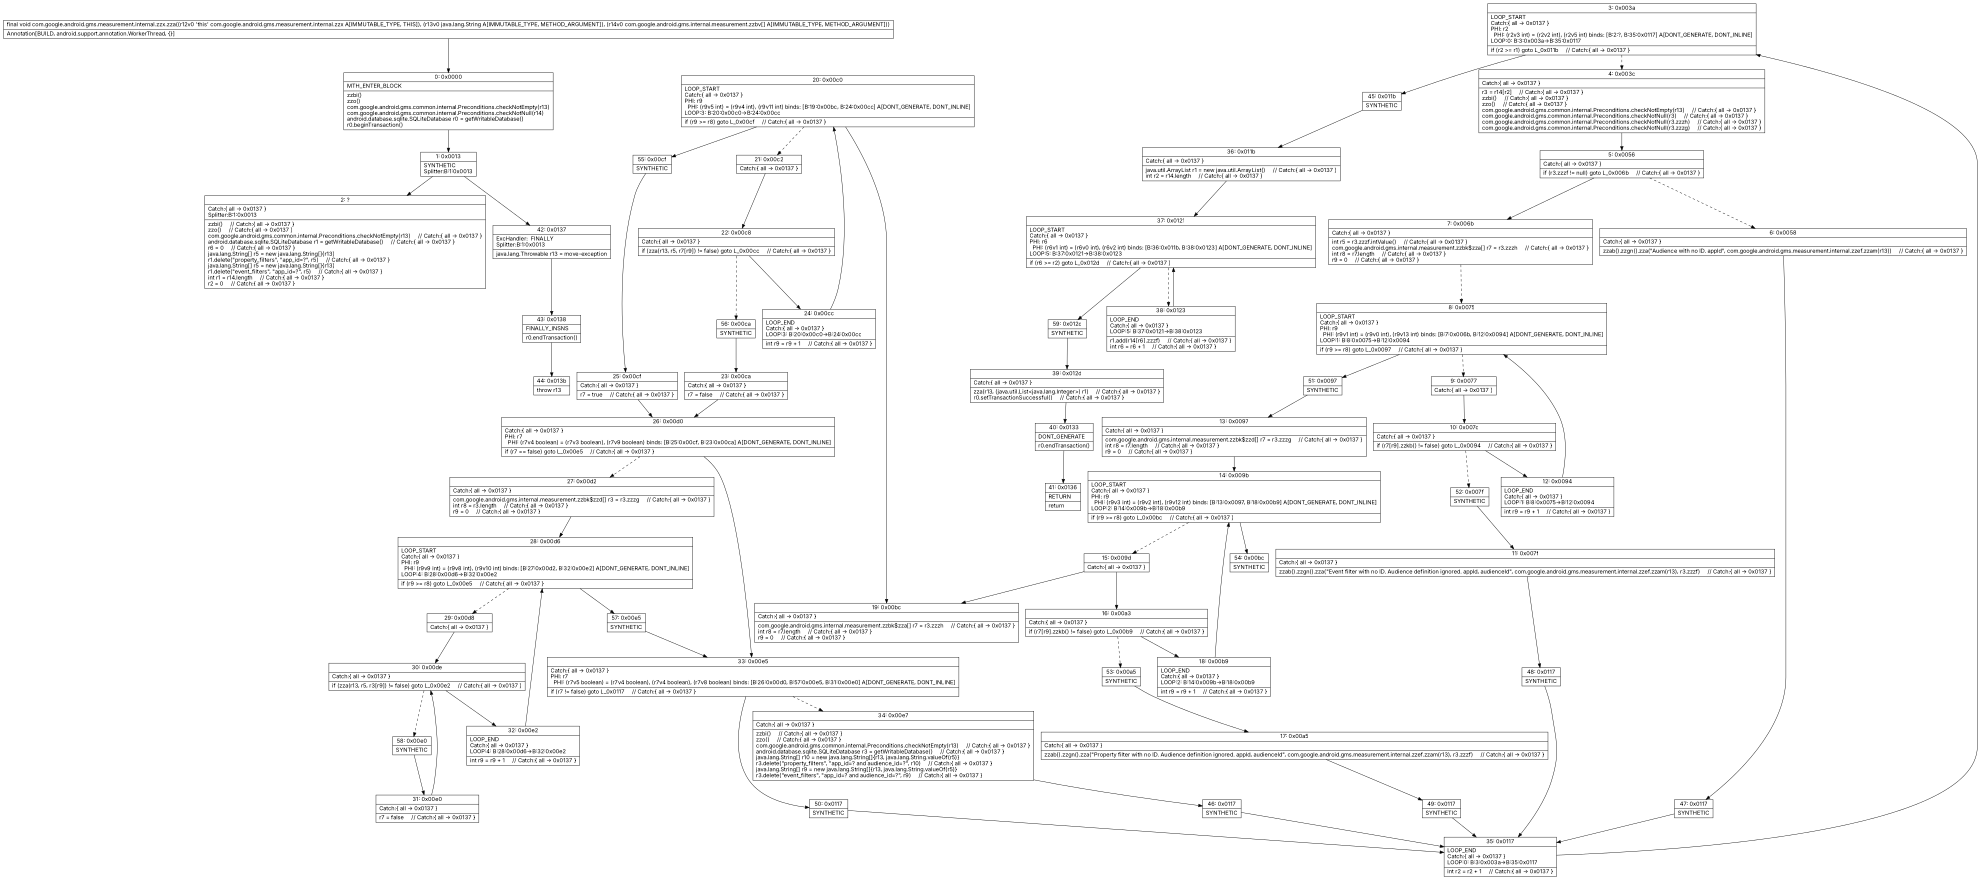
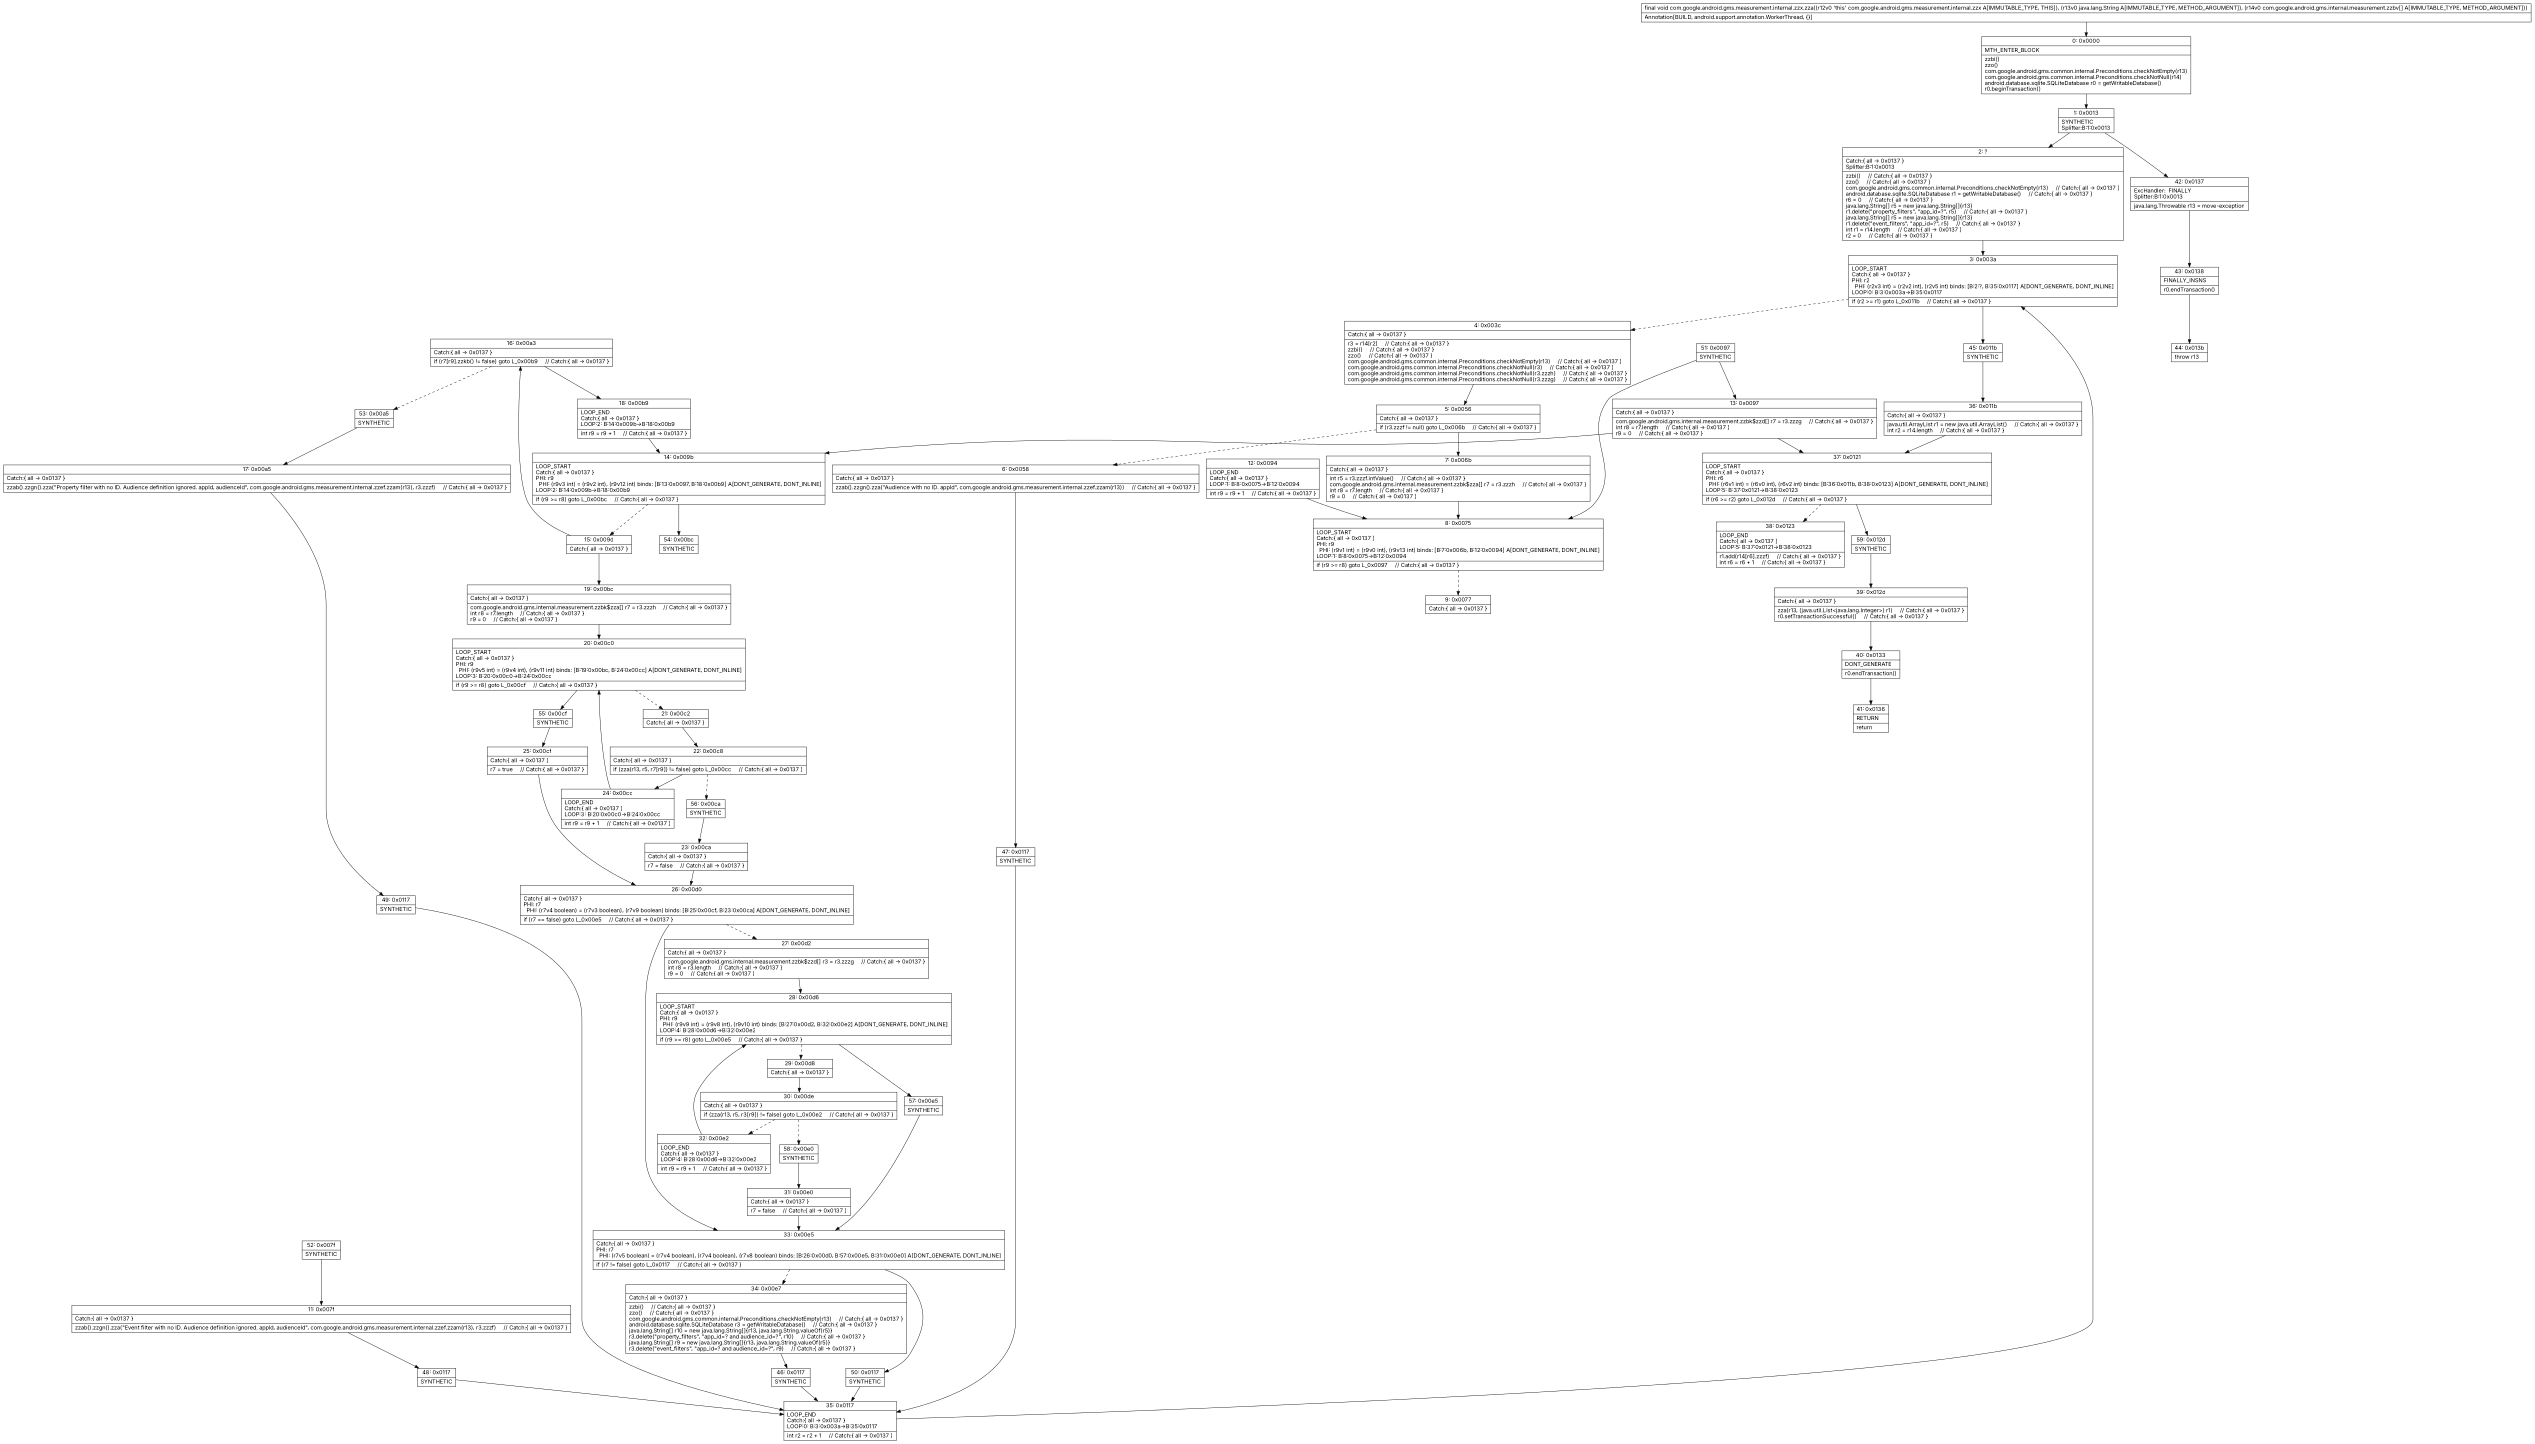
edge "2: ?" -> "3: 0x003a": added
edge "7: 0x006b" -> "8: 0x0075": style dashed -> solid
edge "38: 0x0123" -> "37: 0x0121": now "13: 0x0097" -> "37: 0x0121"
edge "20: 0x00c0" -> "19: 0x00bc": reversed
edge "8: 0x0075" -> "51: 0x0097": reversed
node "10: 0x007d": removed
edge "30: 0x00de" -> "32: 0x00e2": style solid -> dashed
edge "31: 0x00e0" -> "30: 0x00de": now "31: 0x00e0" -> "33: 0x00e5"
